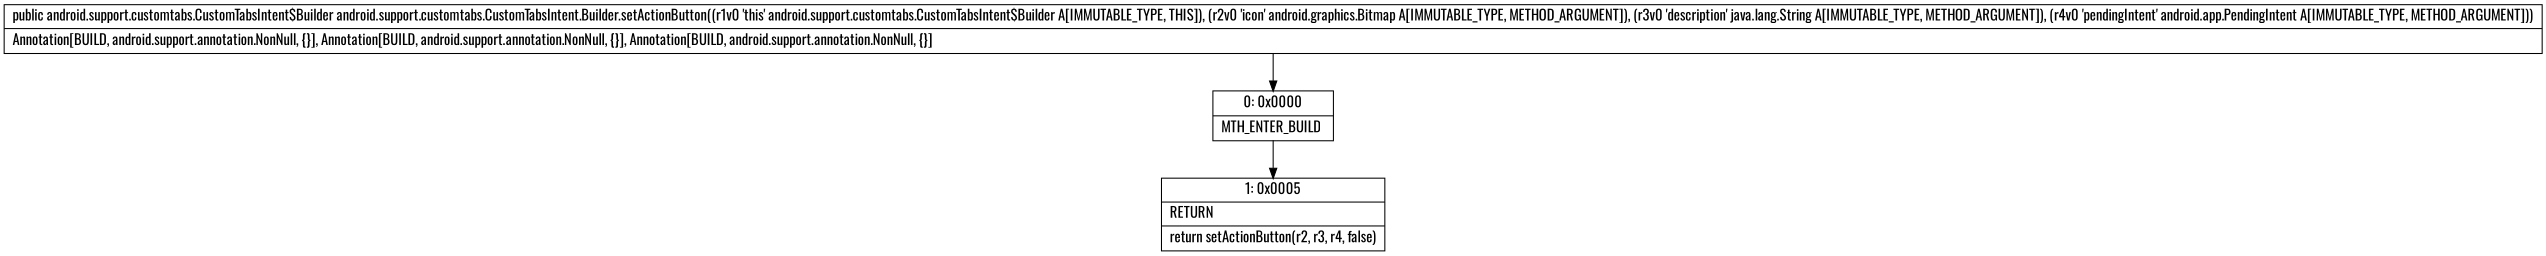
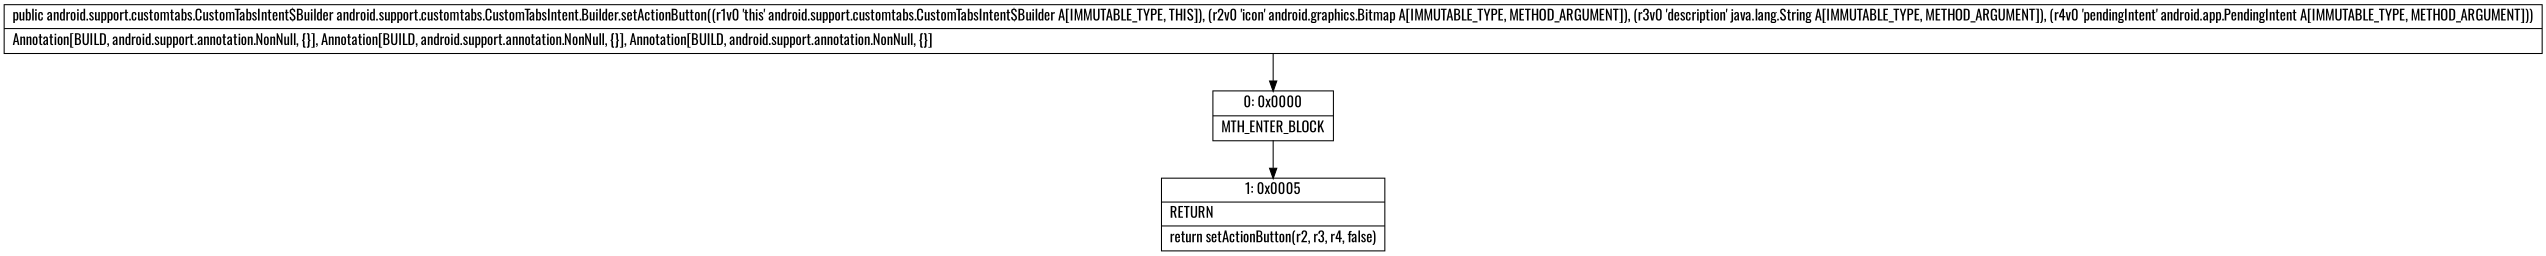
node "0: 0x0000": text "MTH_ENTER_BUILD" -> "MTH_ENTER_BLOCK"
